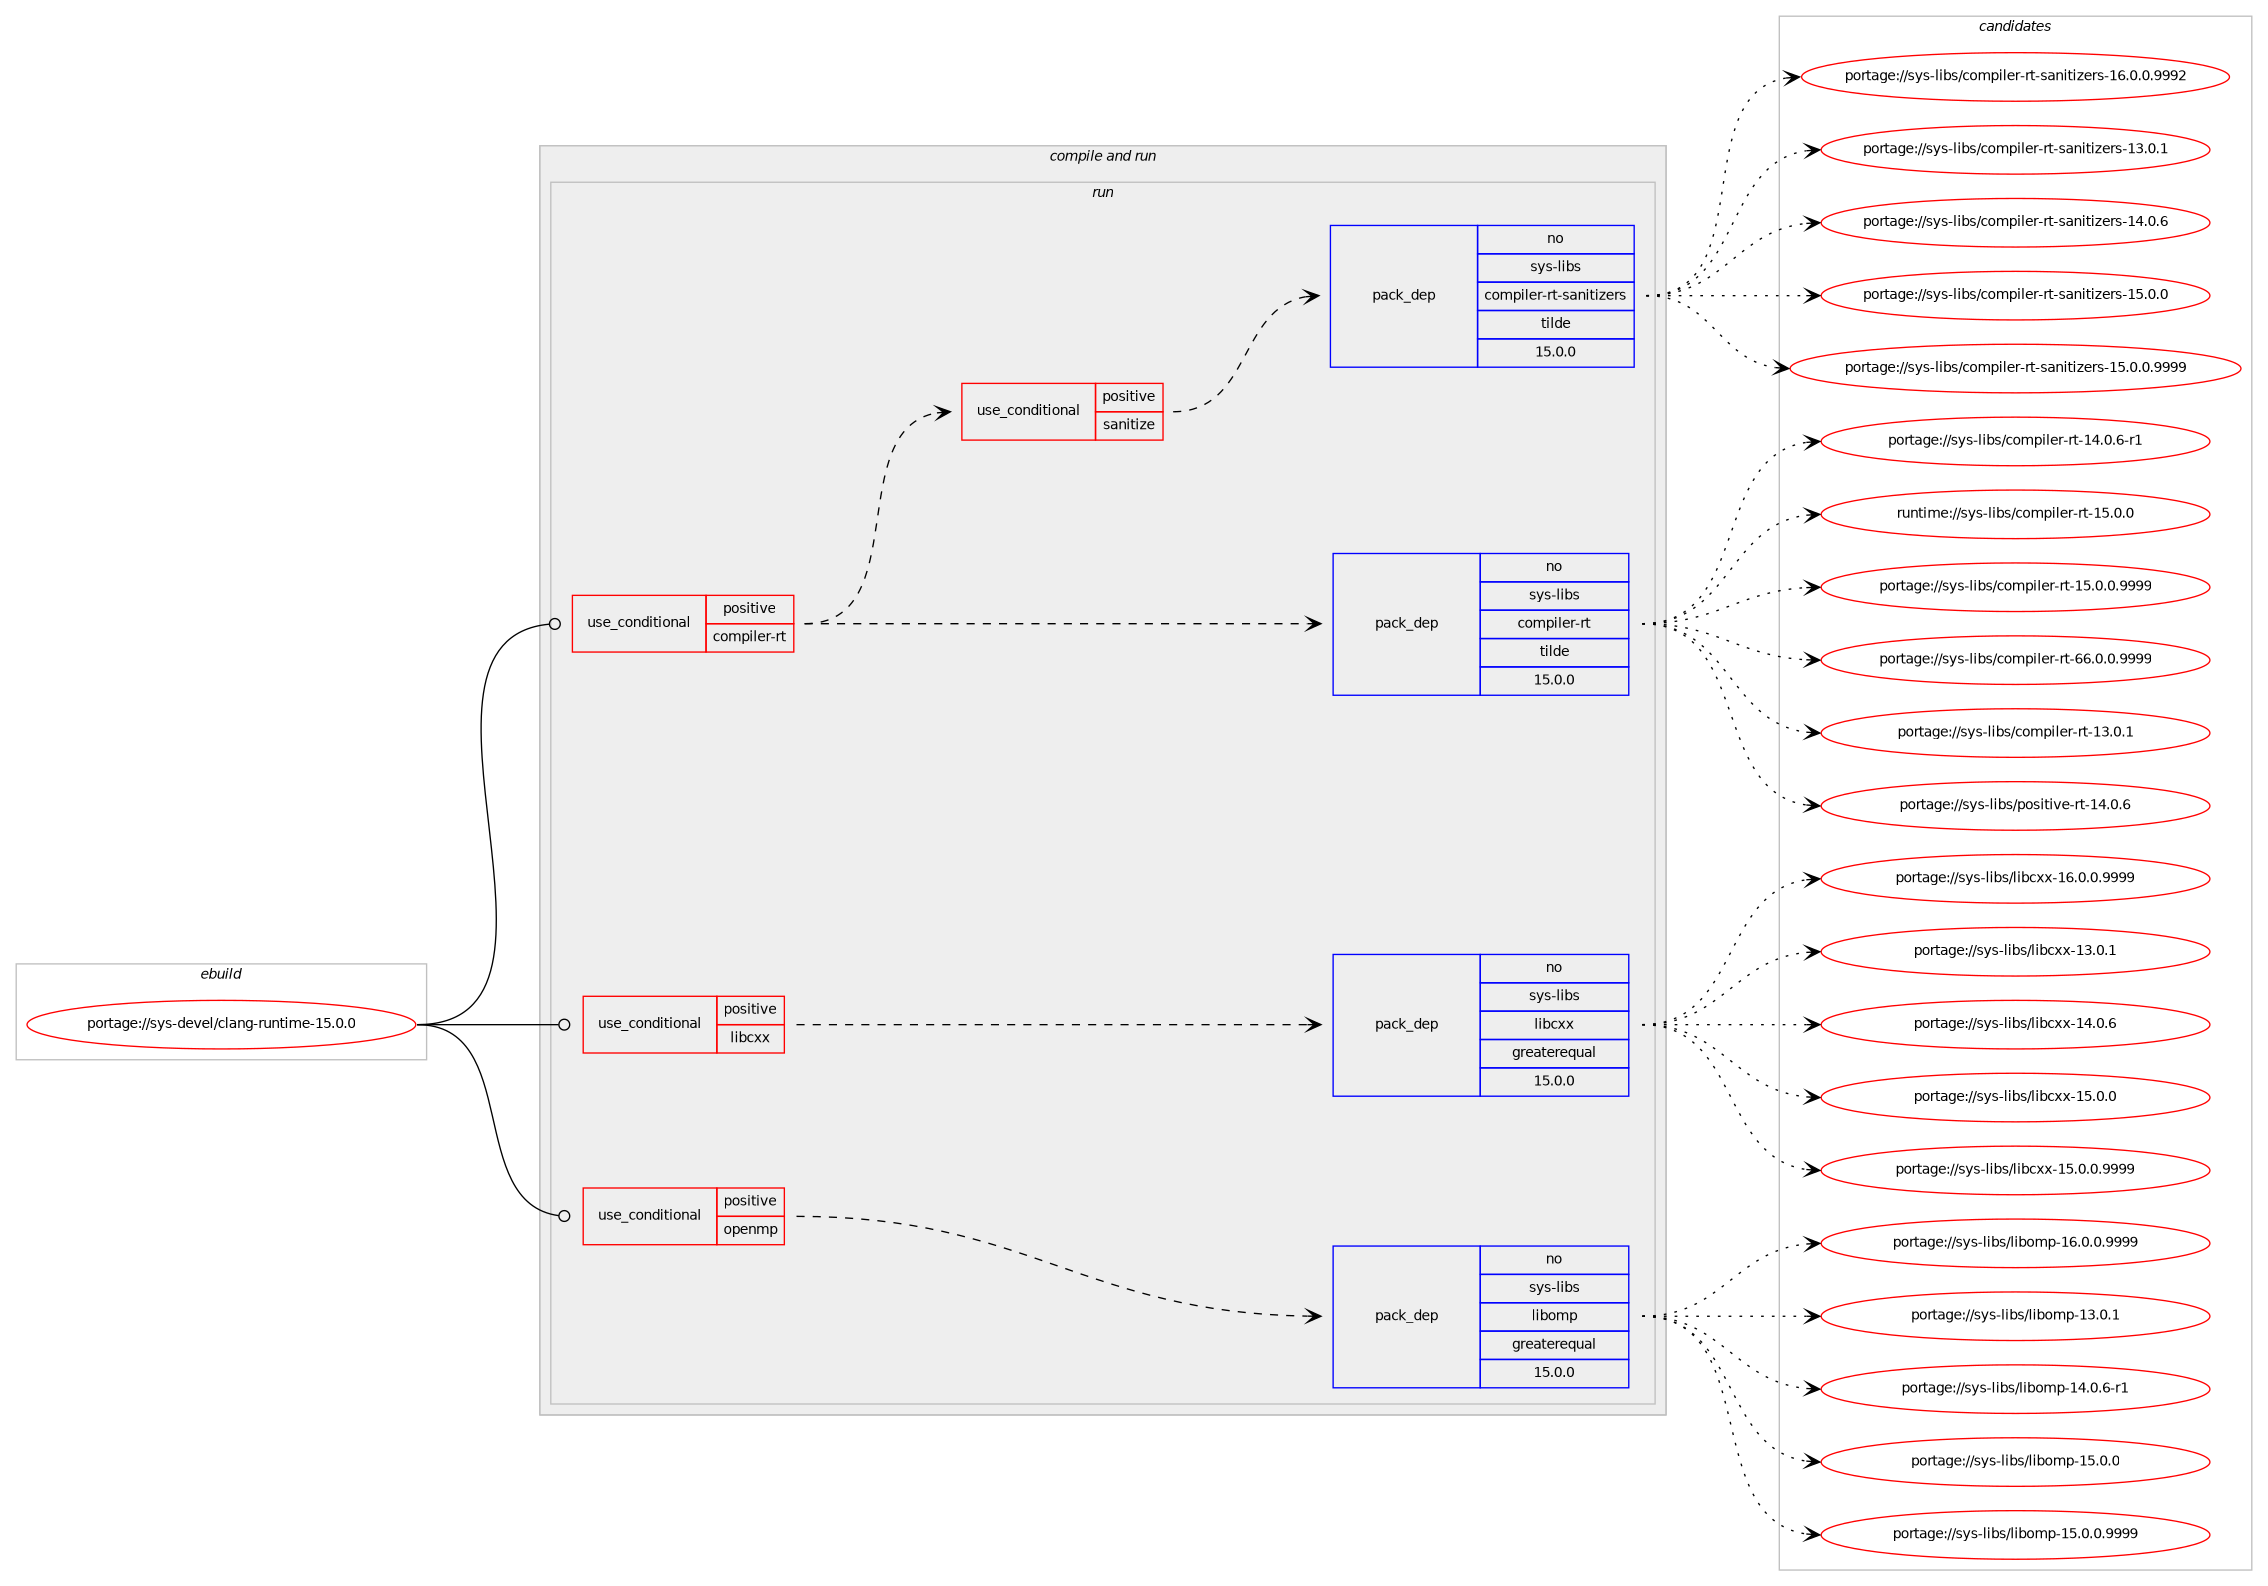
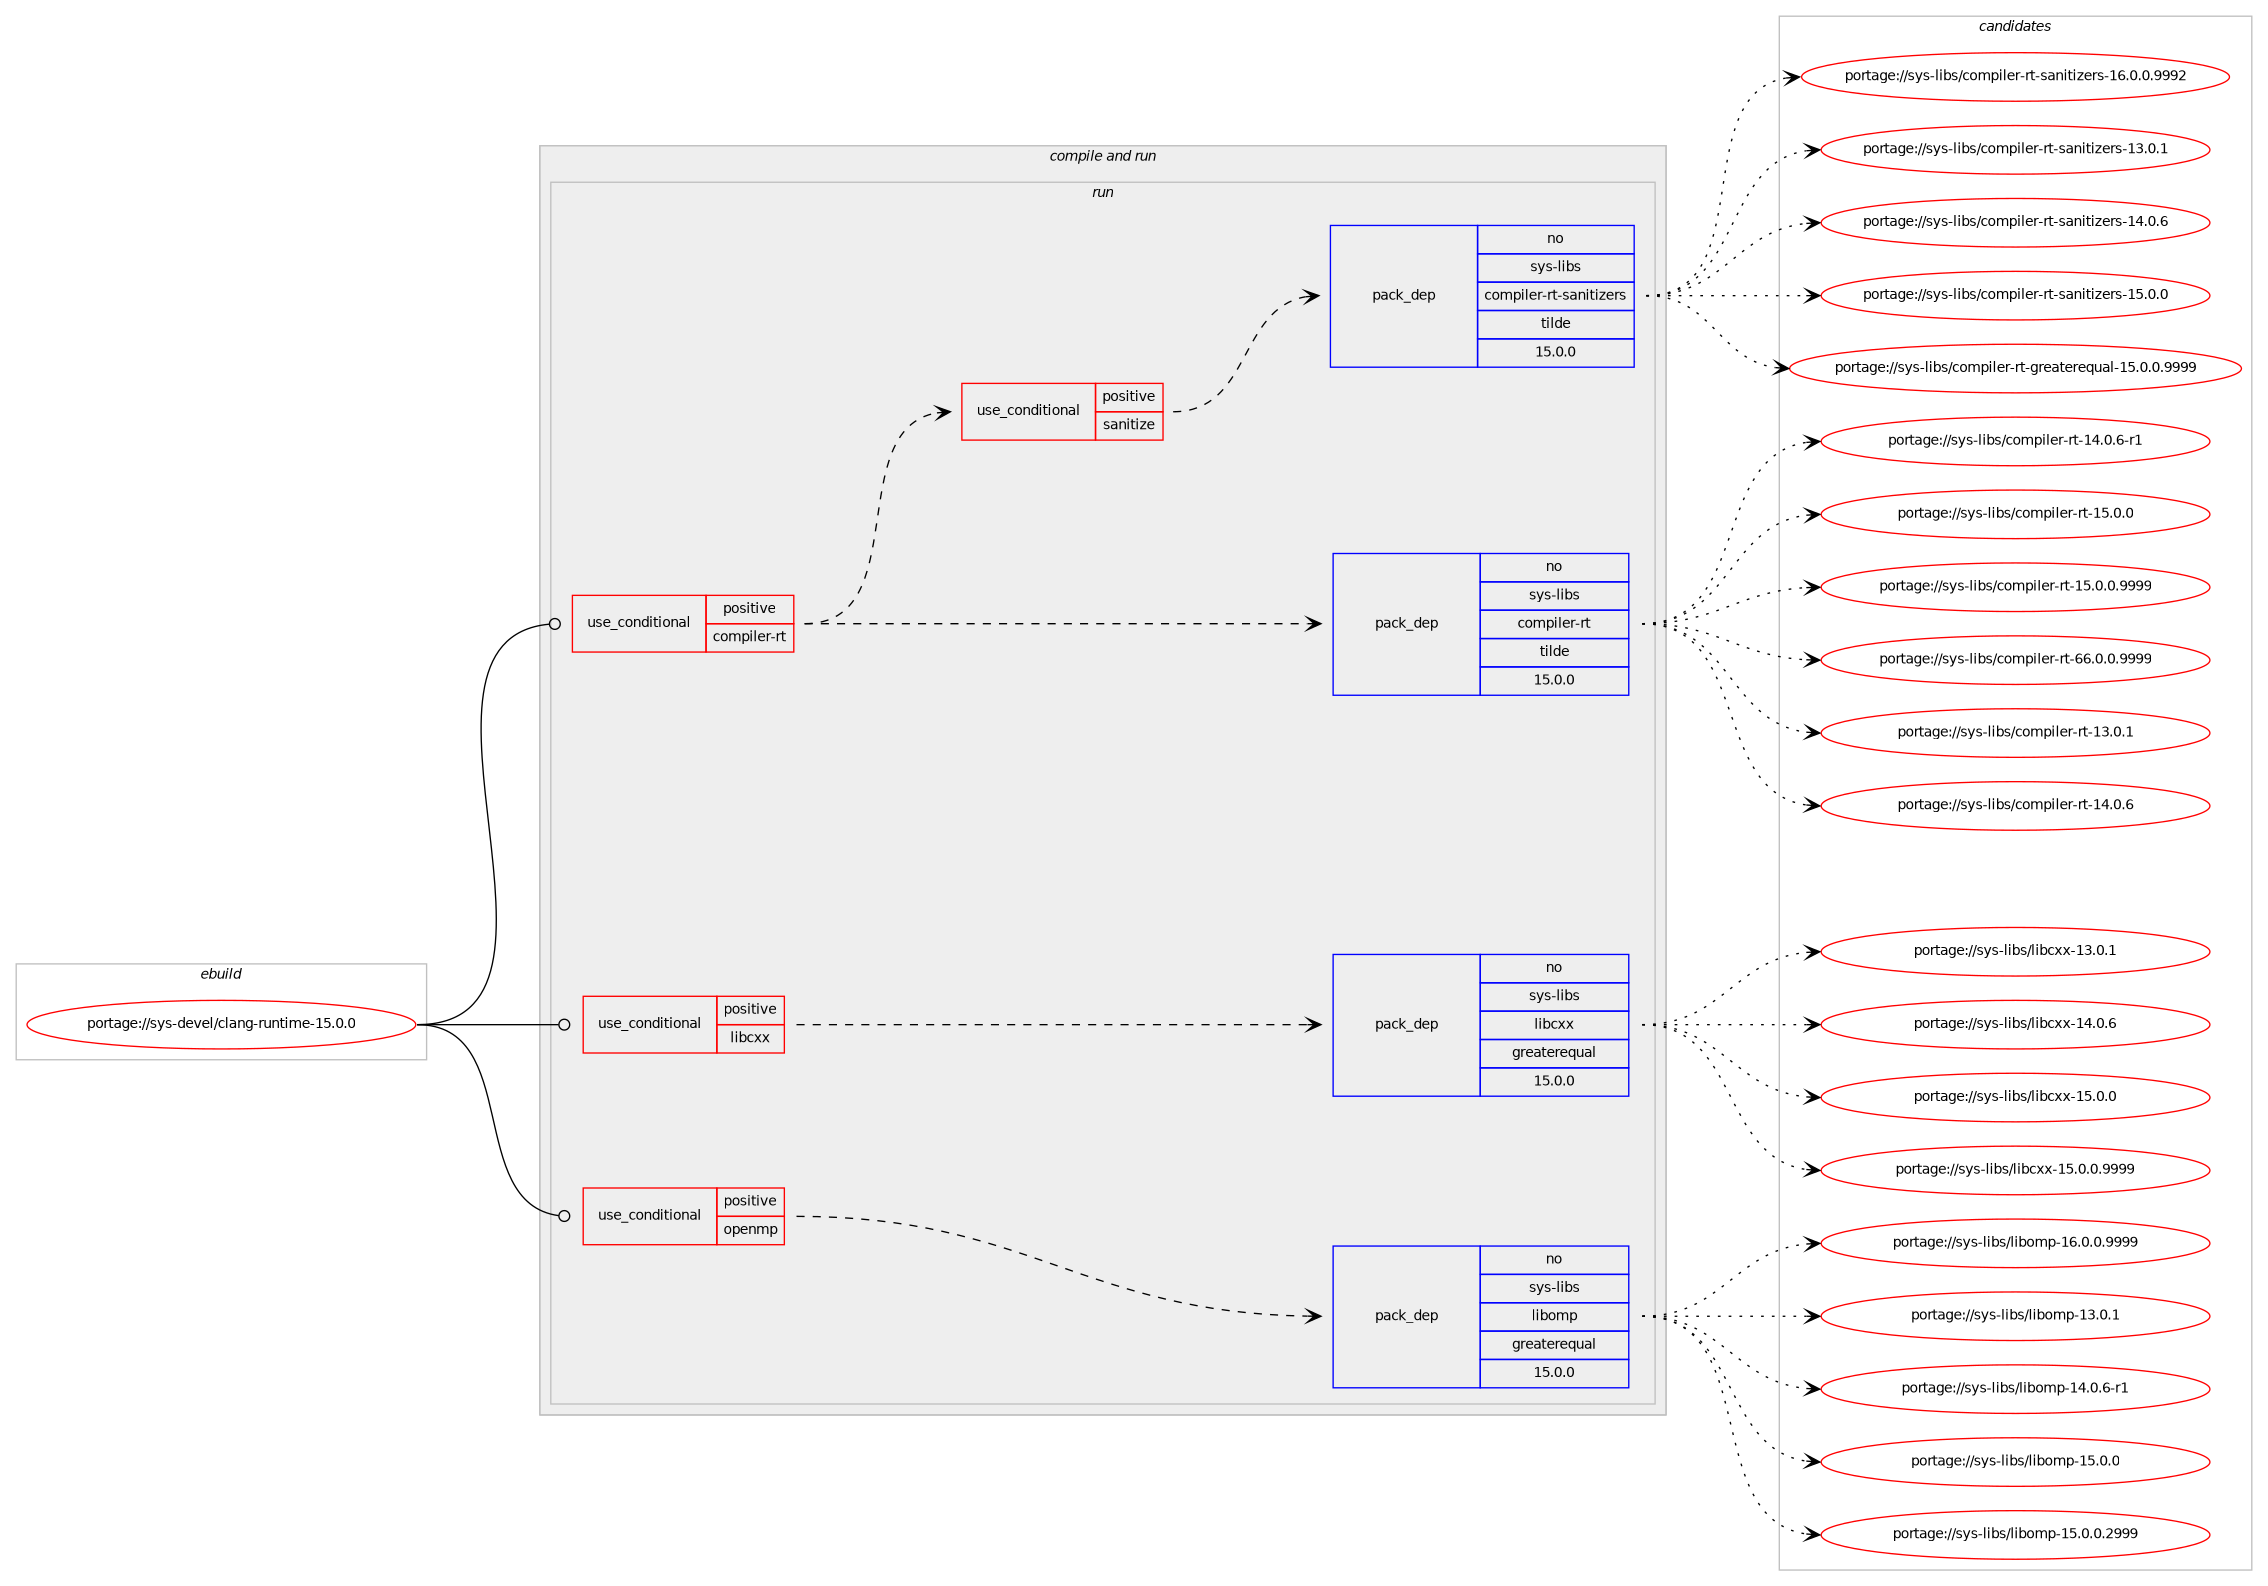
node "portage://sys-libs/compiler-rt-sanitizers-15.0.0.9999": label "portage://sys-libs/compiler-rt-sanitizers-15.0.0.9999" -> "portage://sys-libs/compiler-rt-greaterequal-15.0.0.9999"
node "runtime://sys-libs/compiler-rt-15.0.0": label "runtime://sys-libs/compiler-rt-15.0.0" -> "portage://sys-libs/compiler-rt-15.0.0"
node "portage://sys-libs/positive-rt-14.0.6": label "portage://sys-libs/positive-rt-14.0.6" -> "portage://sys-libs/compiler-rt-14.0.6"
node "portage://sys-libs/libcxx-16.0.0.9999": removed
node "portage://sys-libs/libomp-15.0.0.9999": label "portage://sys-libs/libomp-15.0.0.9999" -> "portage://sys-libs/libomp-15.0.0.2999"
